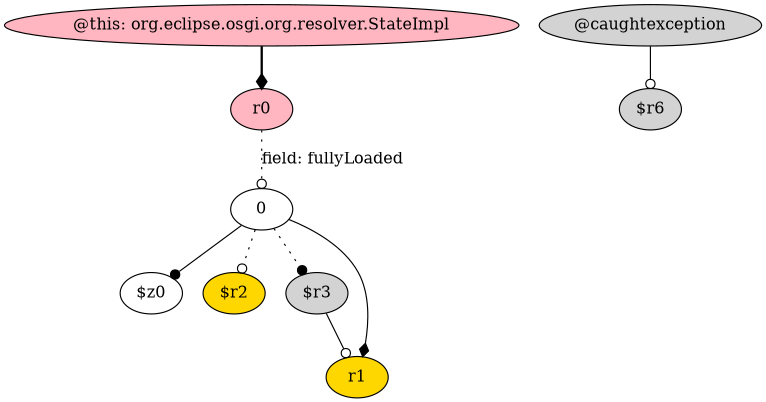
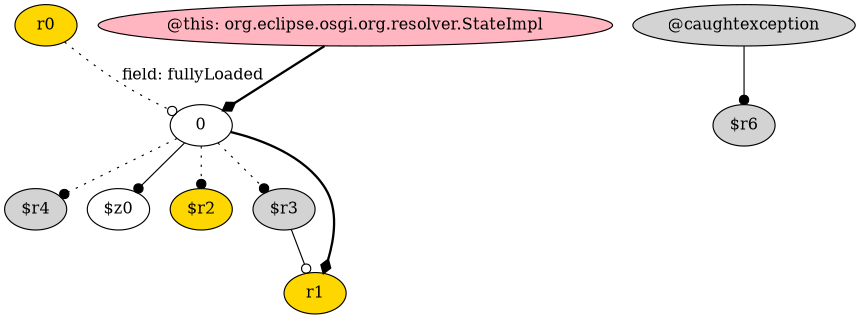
edge "@this: org.eclipse.osgi.org.resolver.StateImpl" -> "r0": now "@this: org.eclipse.osgi.org.resolver.StateImpl" -> "0"
edge "@caughtexception" -> "$r6": arrowhead odot -> dot
node "r0": fillcolor lightpink -> gold
node "$r4": added
edge "0" -> "$r2": arrowhead odot -> dot
edge "0" -> "r1": style solid -> bold
